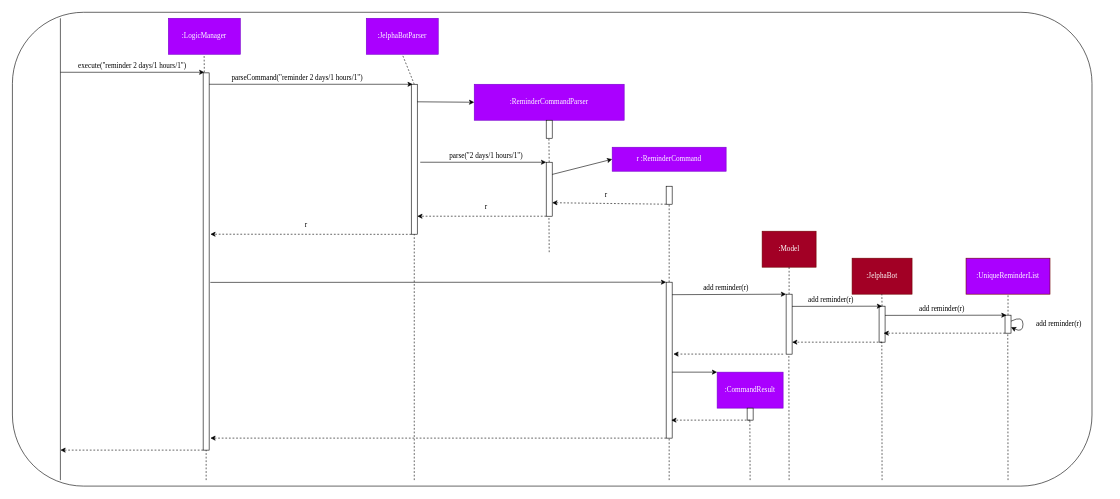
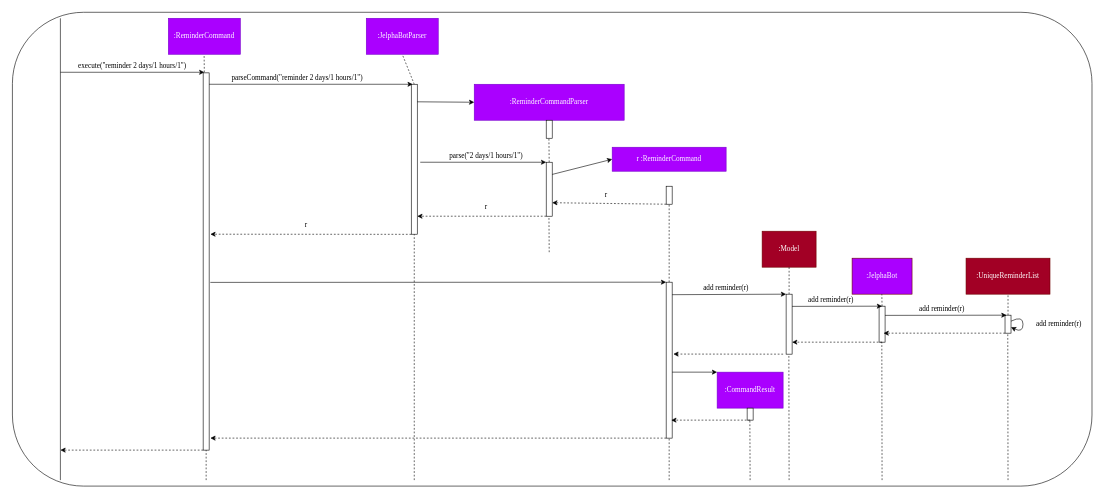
node ":LogicManager": label ":LogicManager" -> ":ReminderCommand"
node ":JelphaBot": fillcolor #a20025 -> #aa00ff
node ":UniqueReminderList": fillcolor #aa00ff -> #a20025
